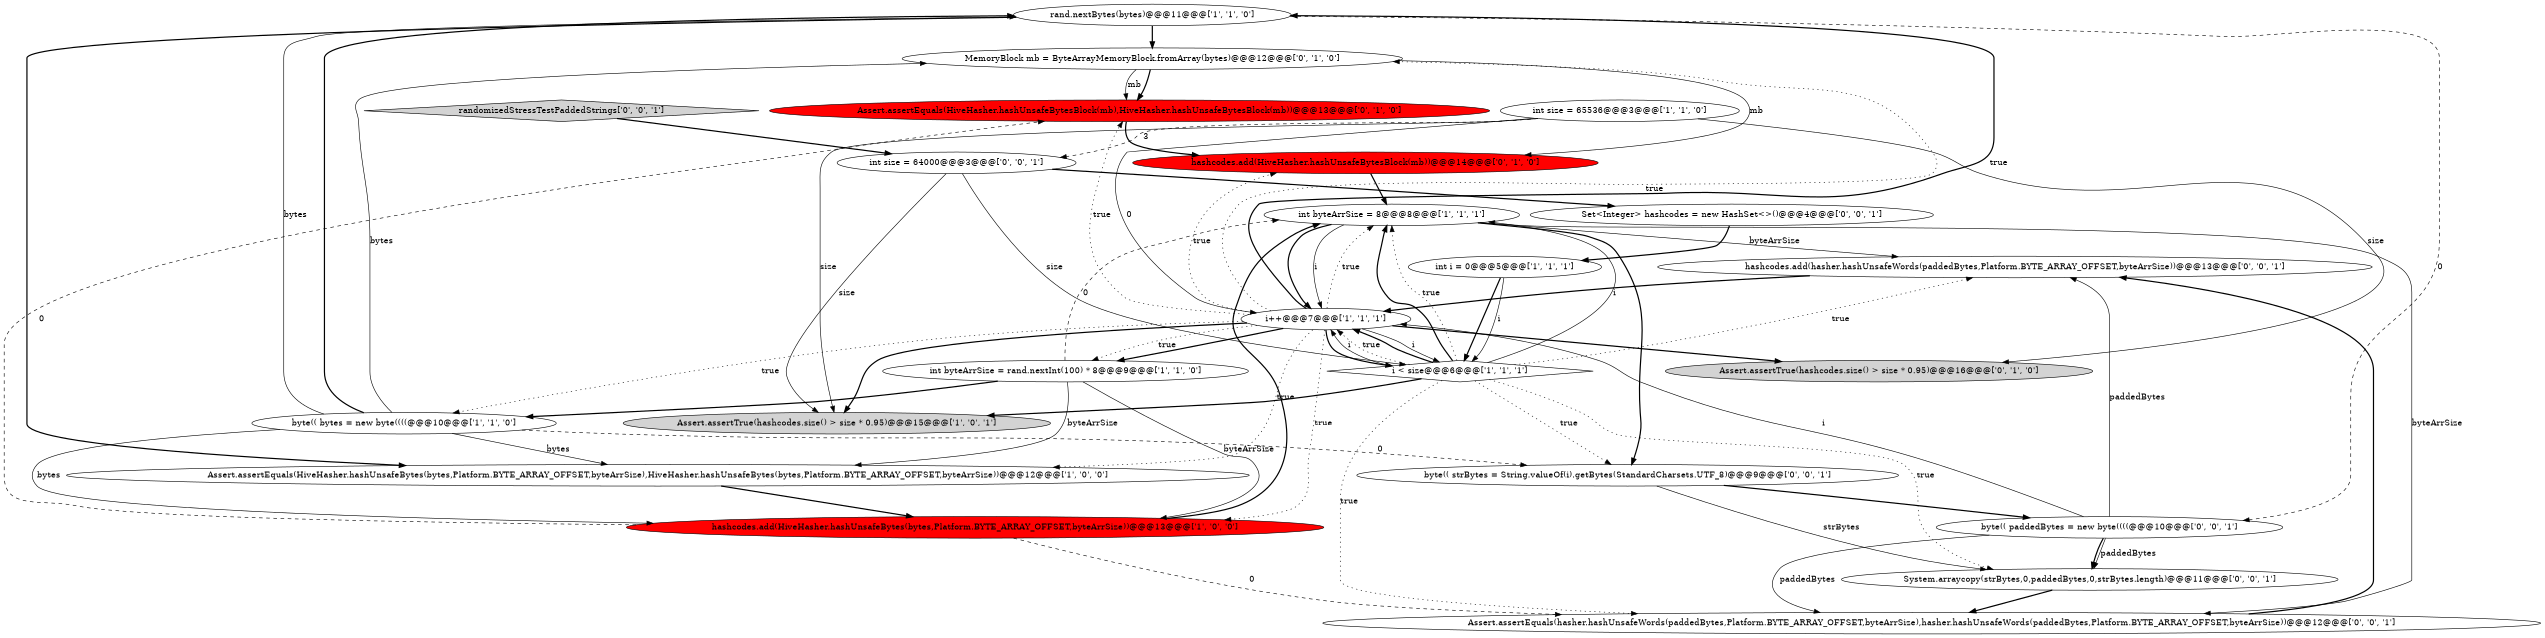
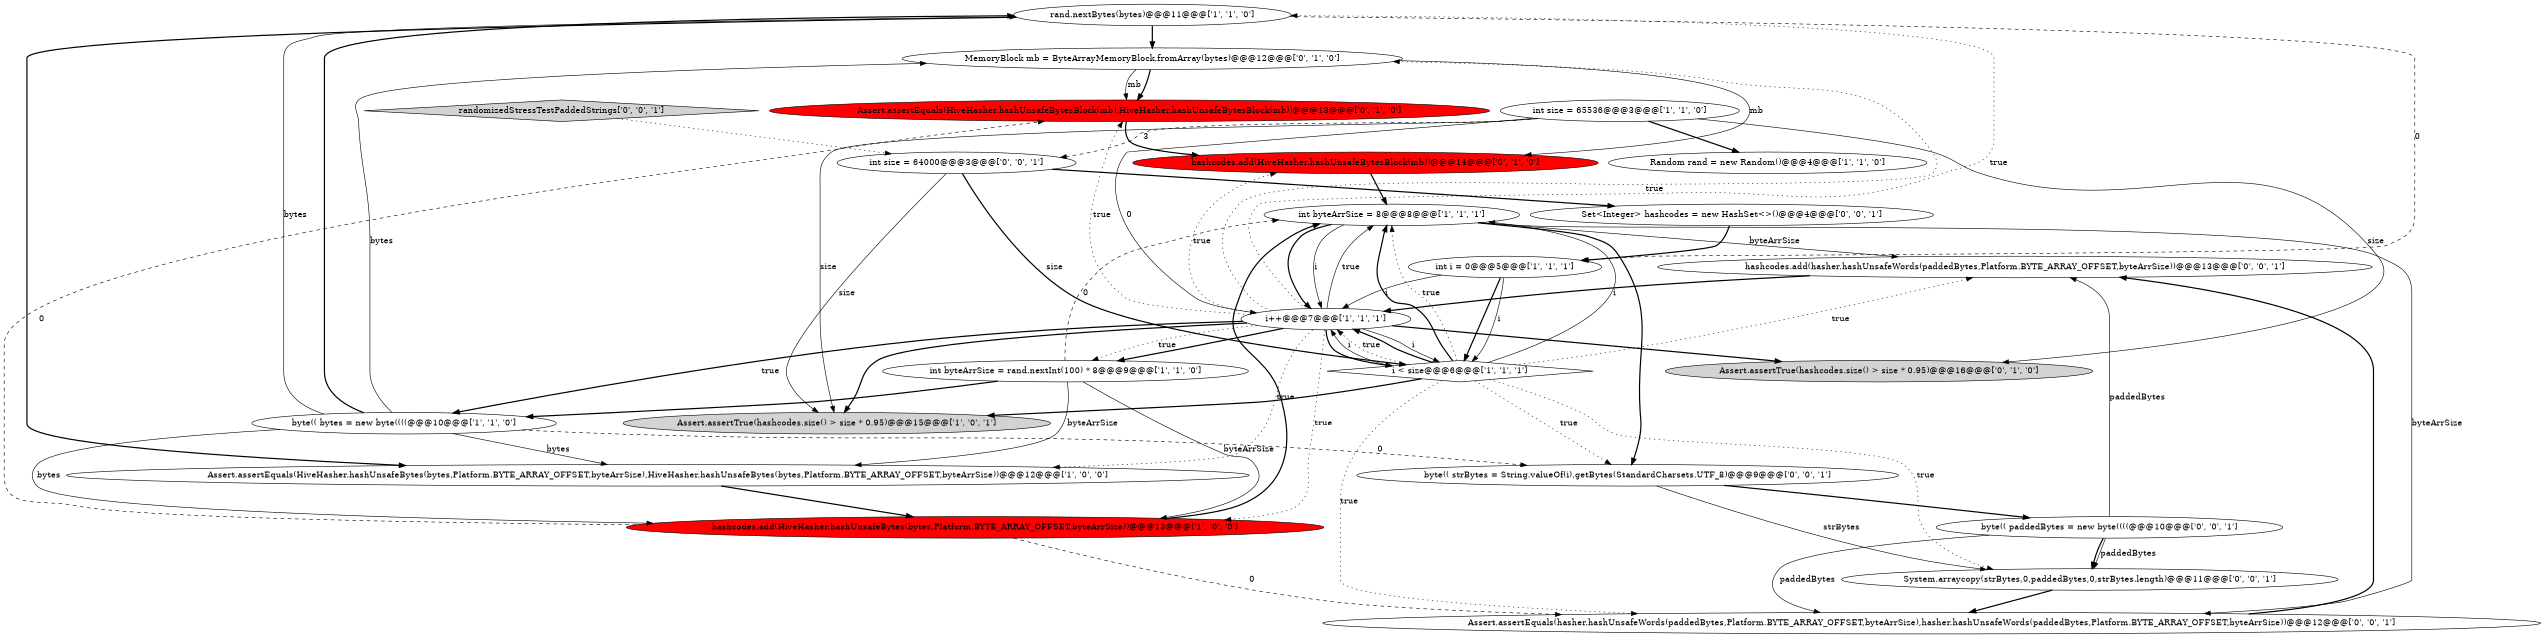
edge "rand.nextBytes(bytes)@@@11@@@['1', '1', '0']" -> "byte(( paddedBytes = new byte((((@@@10@@@['0', '0', '1']": now "rand.nextBytes(bytes)@@@11@@@['1', '1', '0']" -> "int i = 0@@@5@@@['1', '1', '1']"
edge "randomizedStressTestPaddedStrings['0', '0', '1']" -> "int size = 64000@@@3@@@['0', '0', '1']": style bold -> dotted
node "Random rand = new Random()@@@4@@@['1', '1', '0']": added
edge "i++@@@7@@@['1', '1', '1']" -> "rand.nextBytes(bytes)@@@11@@@['1', '1', '0']": style bold -> dotted
edge "i++@@@7@@@['1', '1', '1']" -> "int byteArrSize = 8@@@8@@@['1', '1', '1']": style dotted -> solid
edge "int size = 64000@@@3@@@['0', '0', '1']" -> "i < size@@@6@@@['1', '1', '1']": style solid -> bold
edge "i++@@@7@@@['1', '1', '1']" -> "byte(( bytes = new byte((((@@@10@@@['1', '1', '0']": style dotted -> bold
edge "byte(( paddedBytes = new byte((((@@@10@@@['0', '0', '1']" -> "i++@@@7@@@['1', '1', '1']": now "int i = 0@@@5@@@['1', '1', '1']" -> "i++@@@7@@@['1', '1', '1']"
